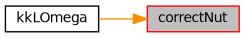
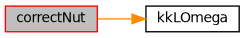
edge "kkLOmega" -> "correctNut": reversed
